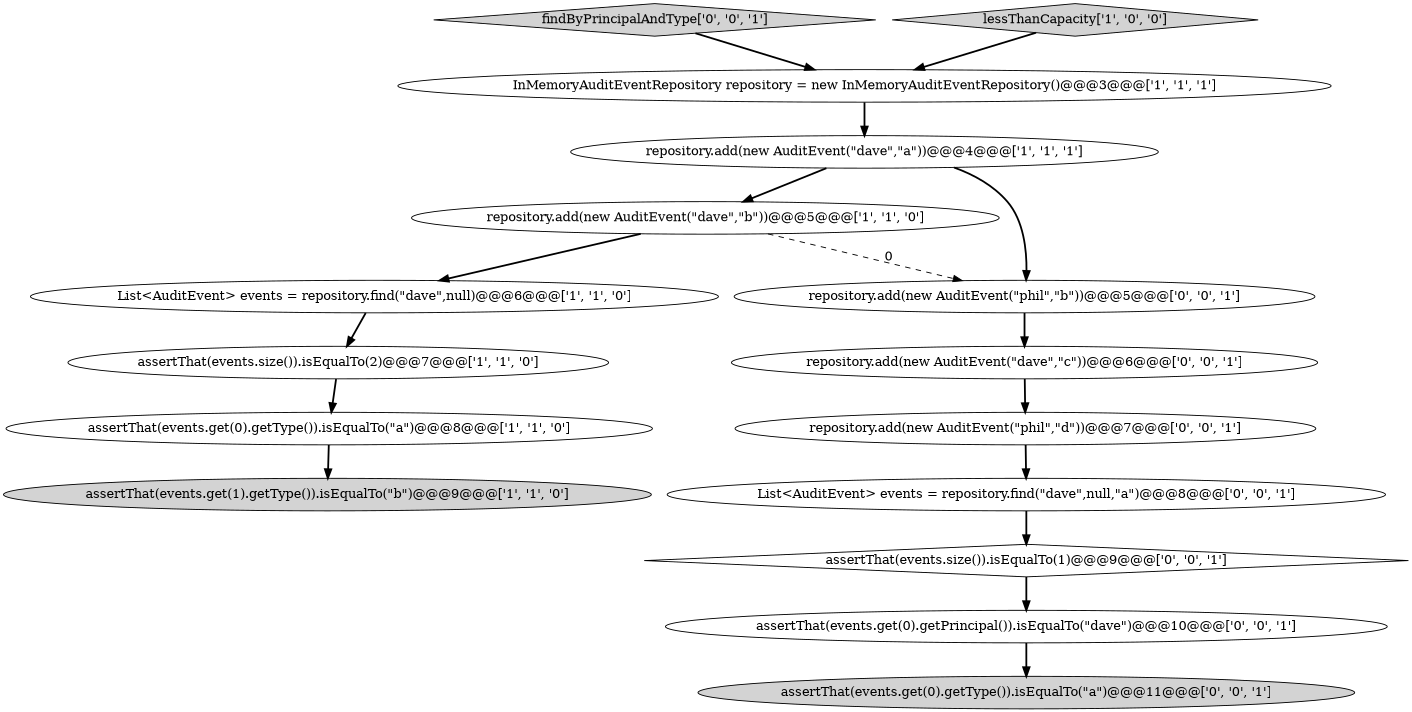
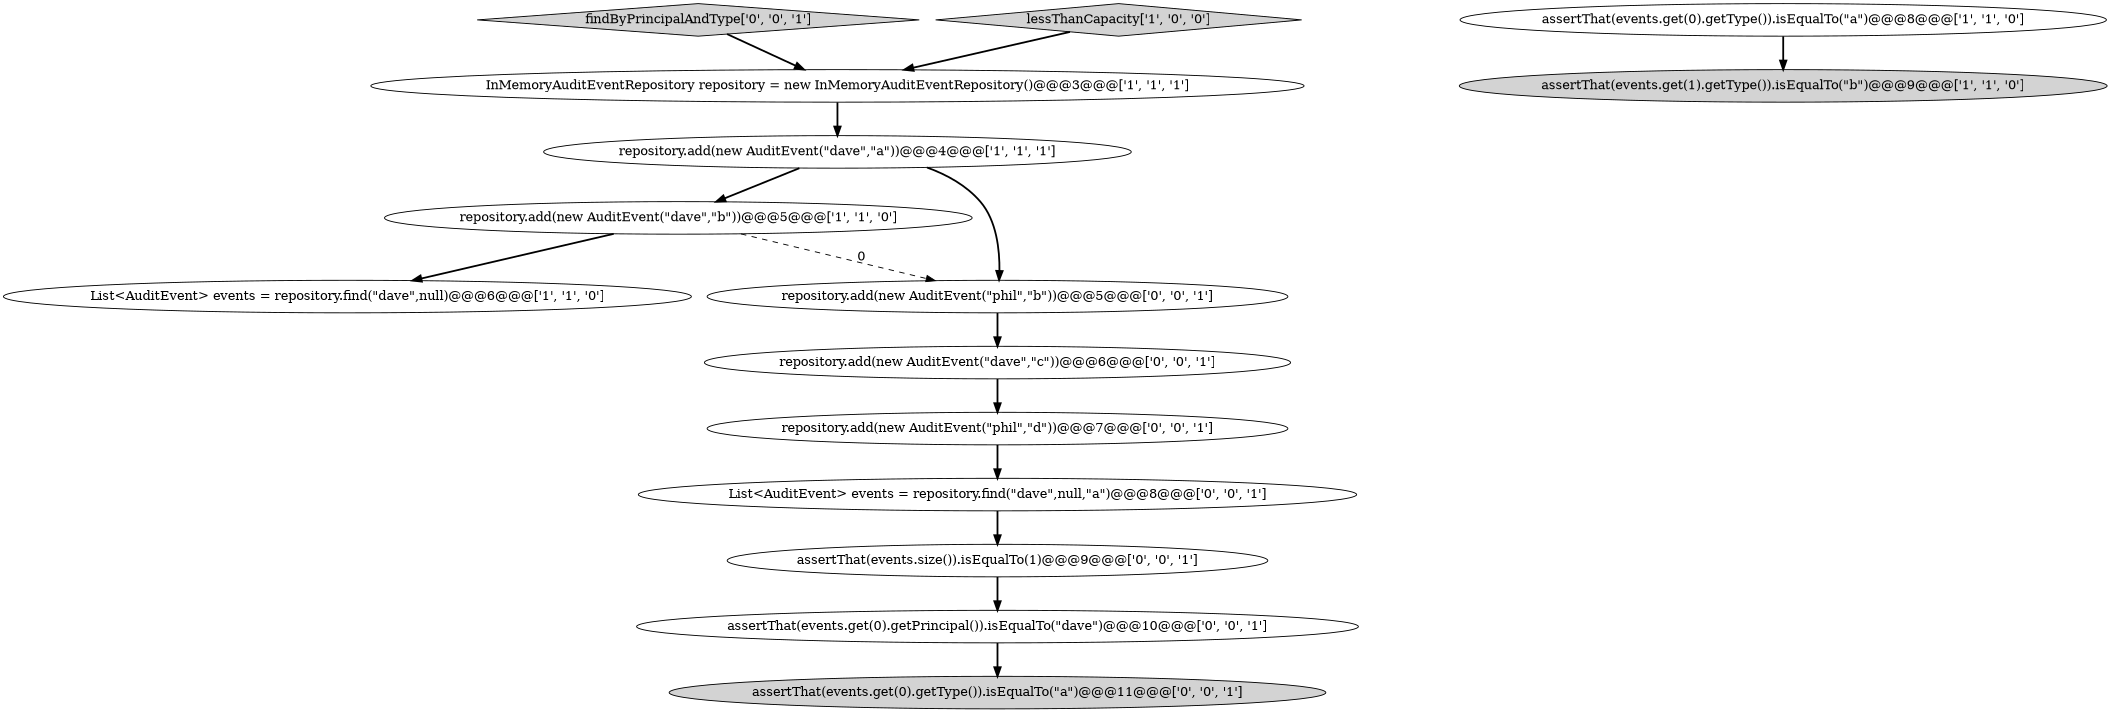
node "assertThat(events.size()).isEqualTo(2)@@@7@@@['1', '1', '0']": removed
node "assertThat(events.size()).isEqualTo(1)@@@9@@@['0', '0', '1']": shape diamond -> ellipse
